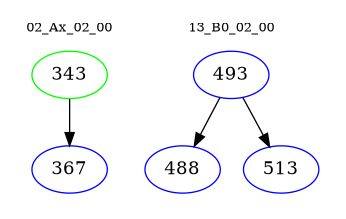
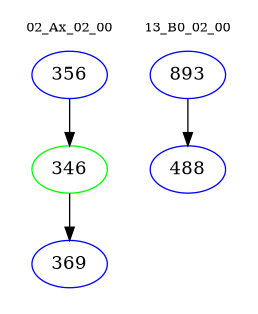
node "343": label "343" -> "346"
node "356": added
node "493": label "493" -> "893"
node "367": label "367" -> "369"
node "513": removed
